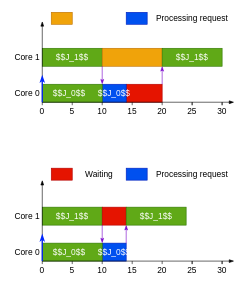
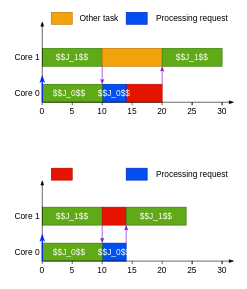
node "Other task": added
node "Waiting": removed
